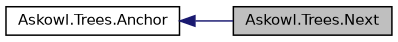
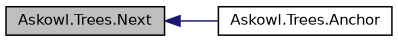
edge "Askowl.Trees.Next" -> "Askowl.Trees.Anchor": reversed
